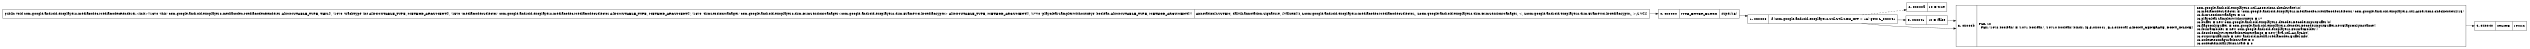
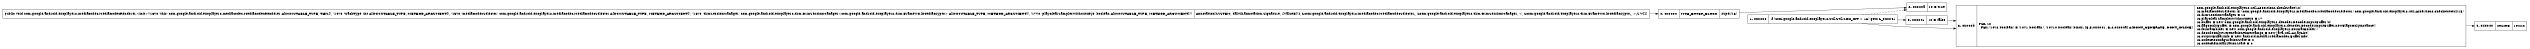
edge "0: 0x0000" -> "1: 0x0008": now "0: 0x0000" -> "2: 0x000a"
